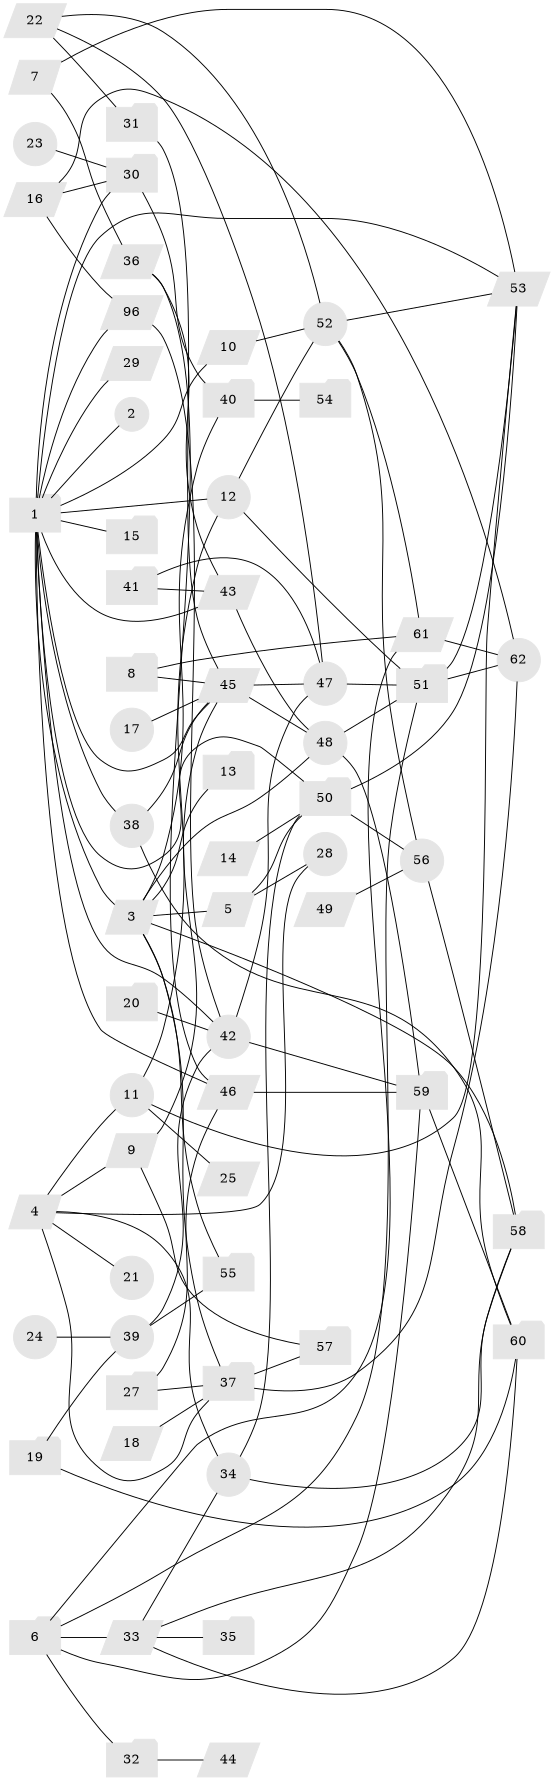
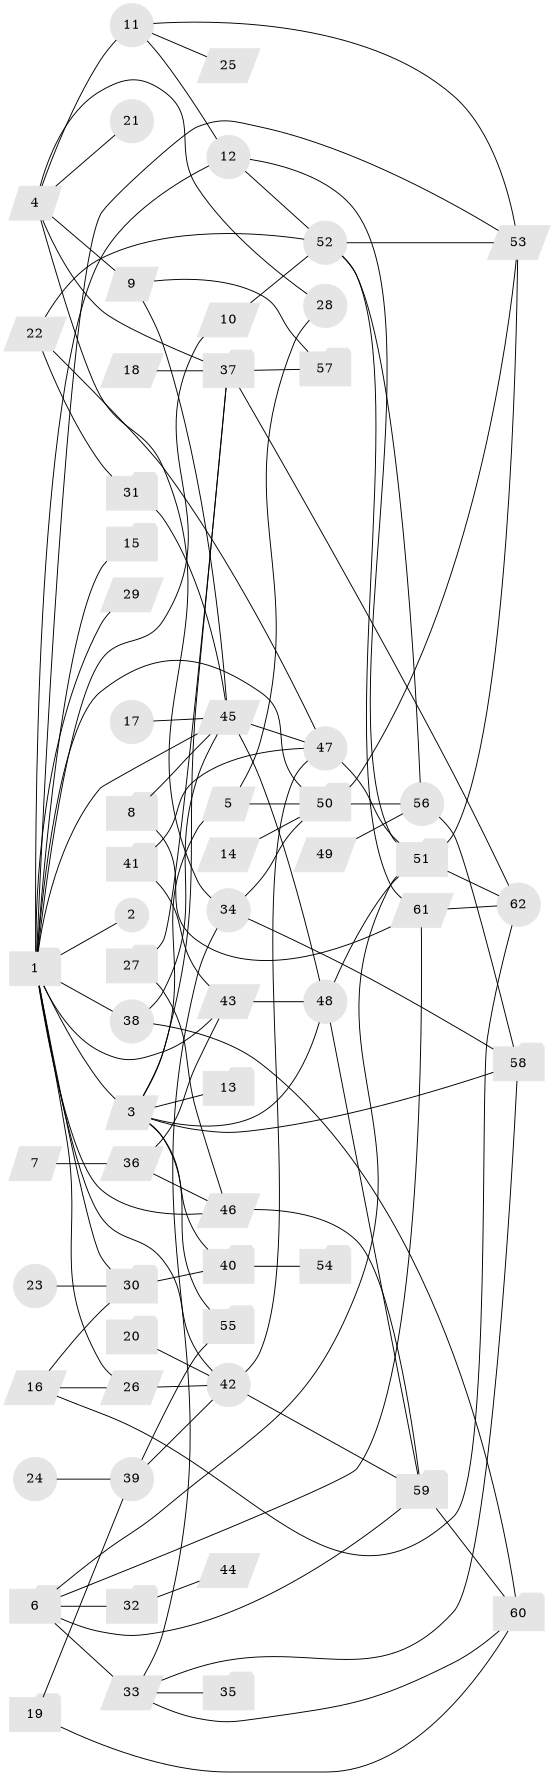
edge "7" -- "53": removed
node "96": label "96" -> "26"
